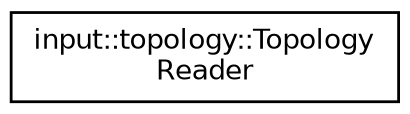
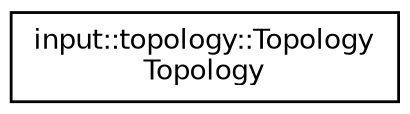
node "input::topology::Topology Reader": label "input::topology::Topology Reader" -> "input::topology::Topology Topology"
